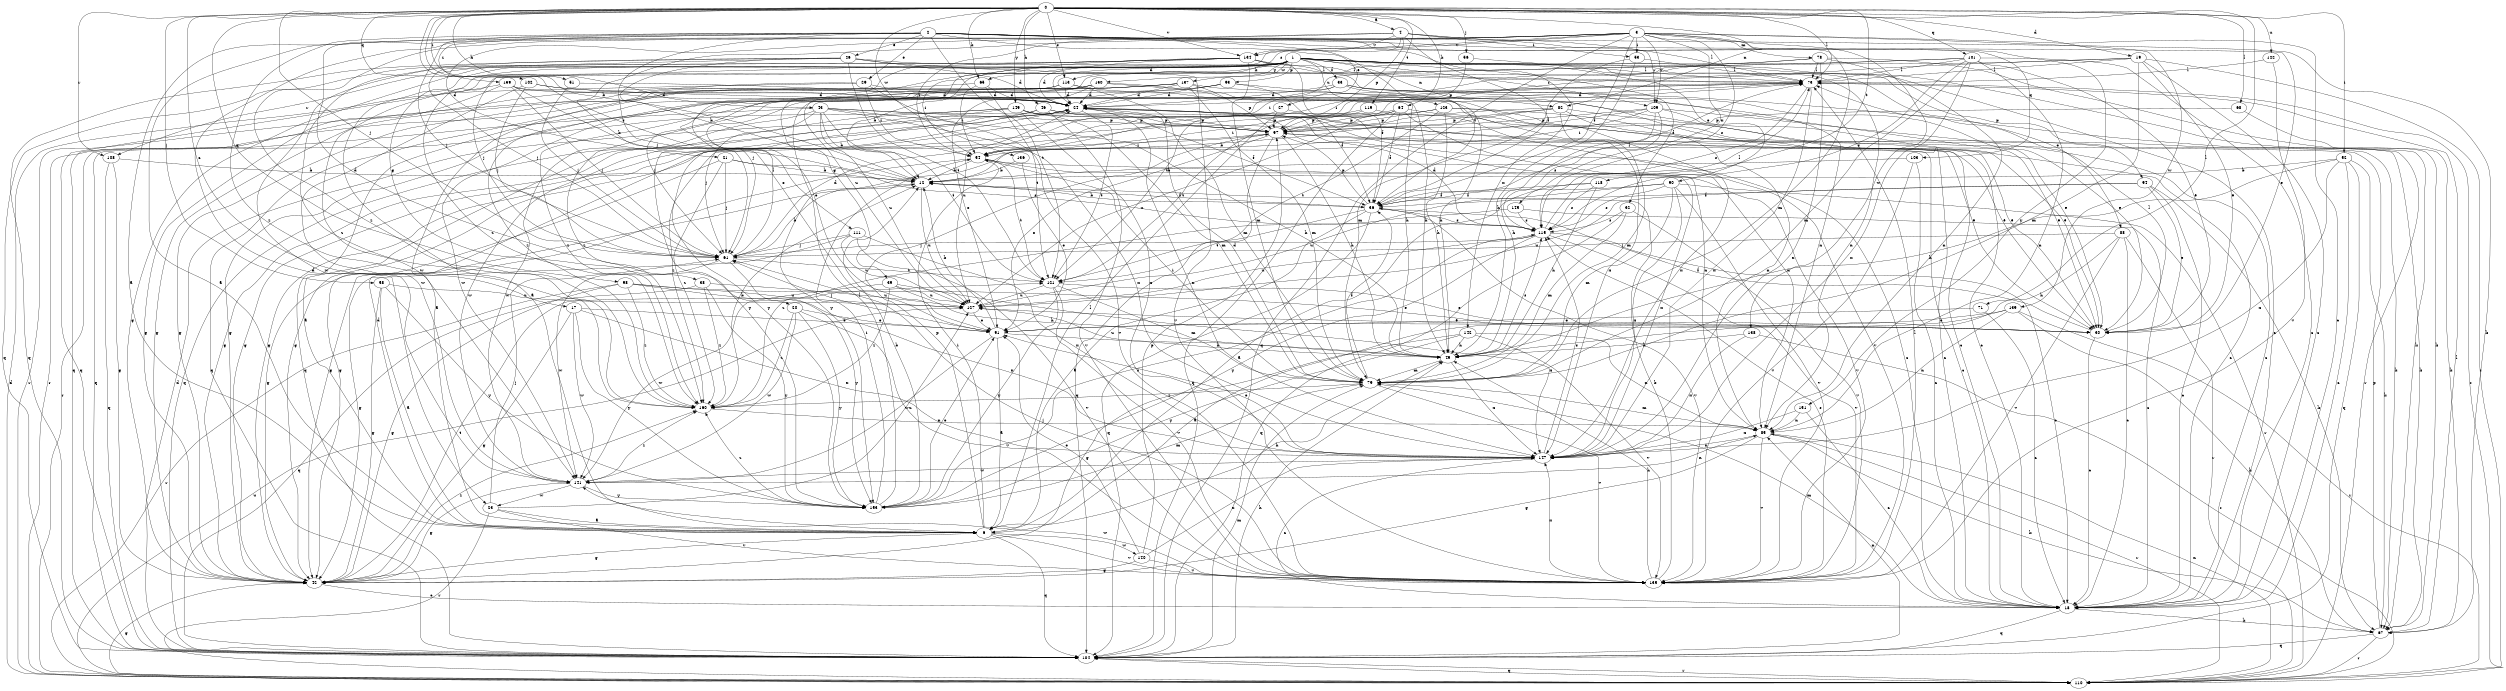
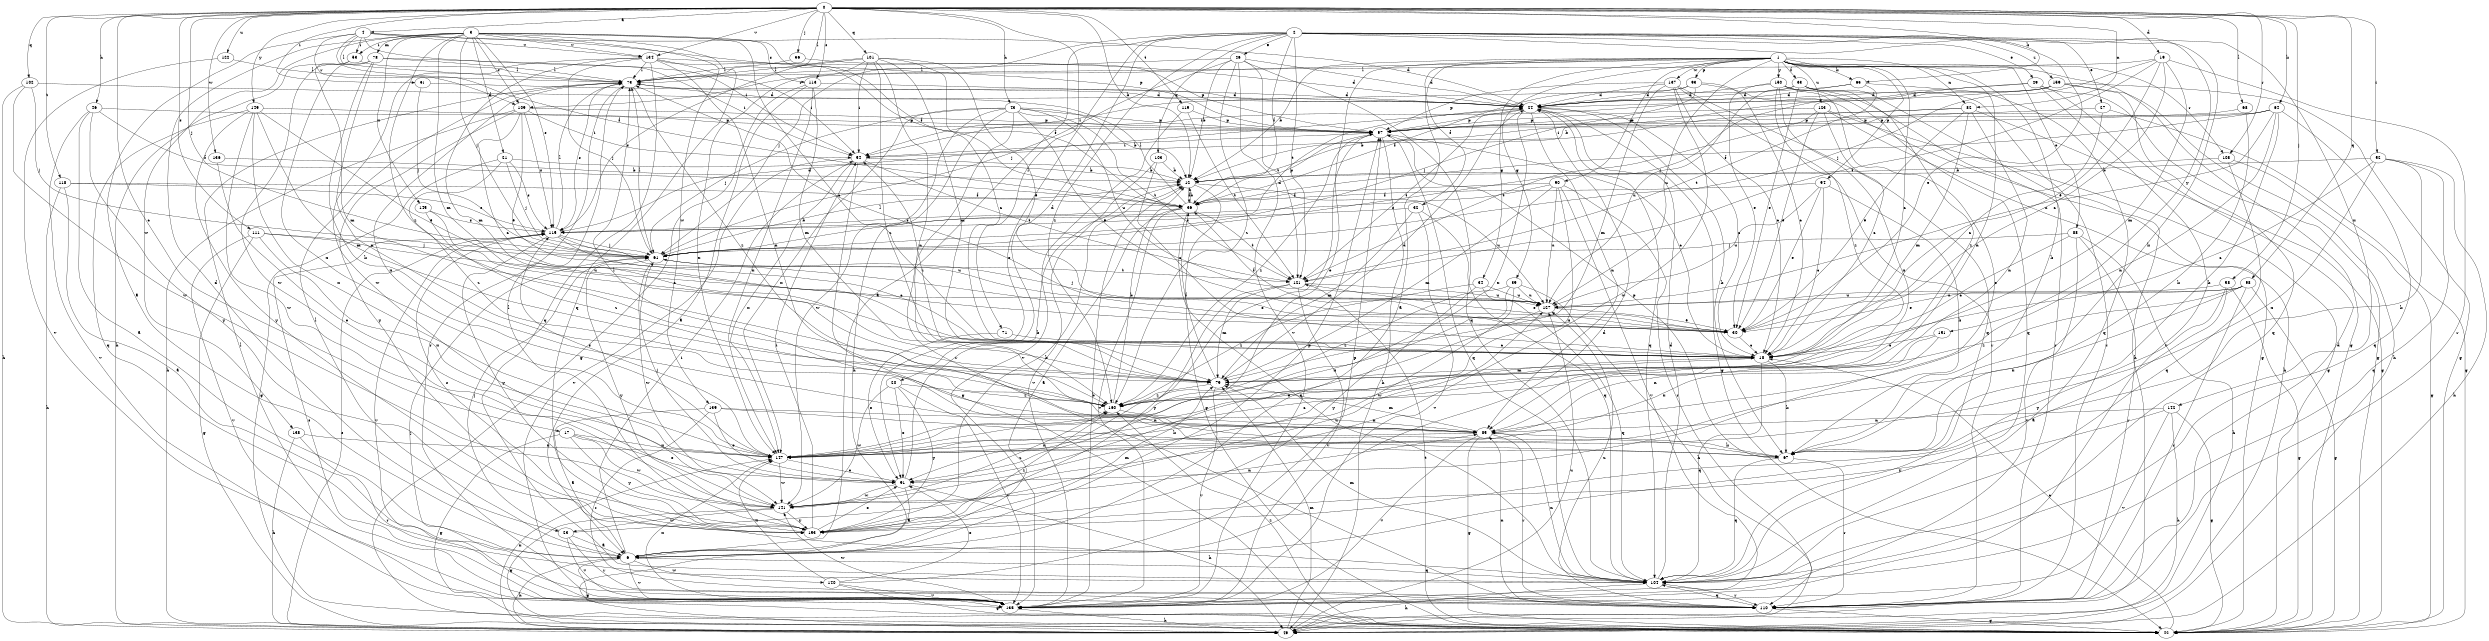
edge "127" -> "61": added, label "j"
node "38": label "38" -> "34"
